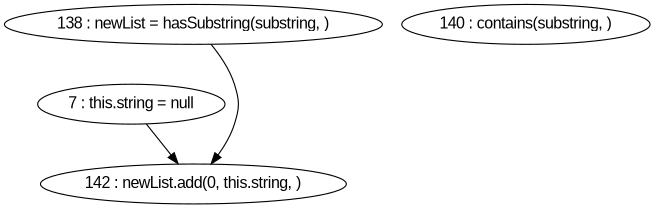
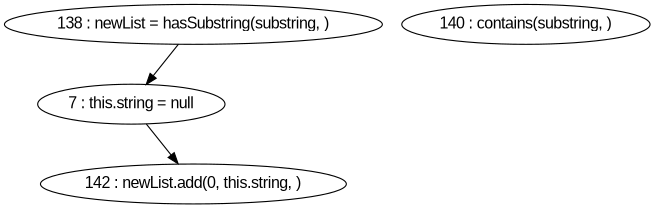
edge "138 : newList = hasSubstring(substring, )" -> "142 : newList.add(0, this.string, )": now "138 : newList = hasSubstring(substring, )" -> "7 : this.string = null"
